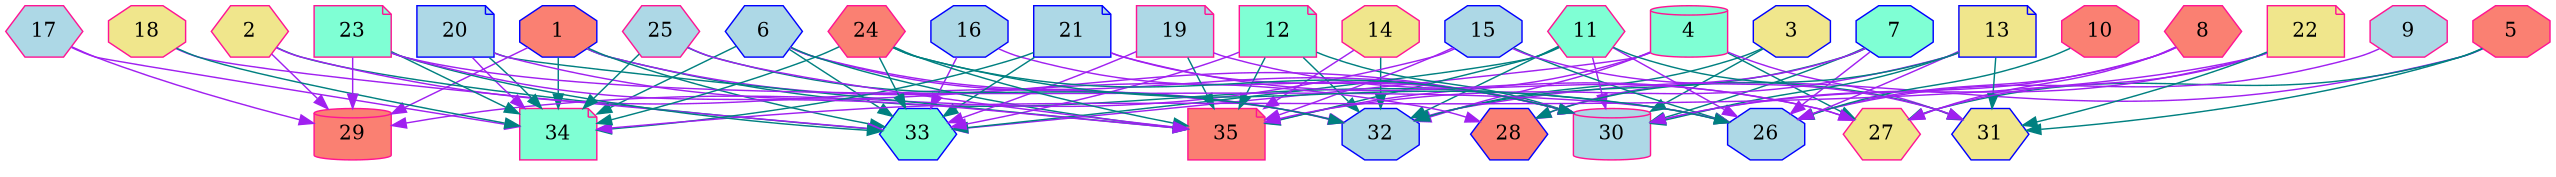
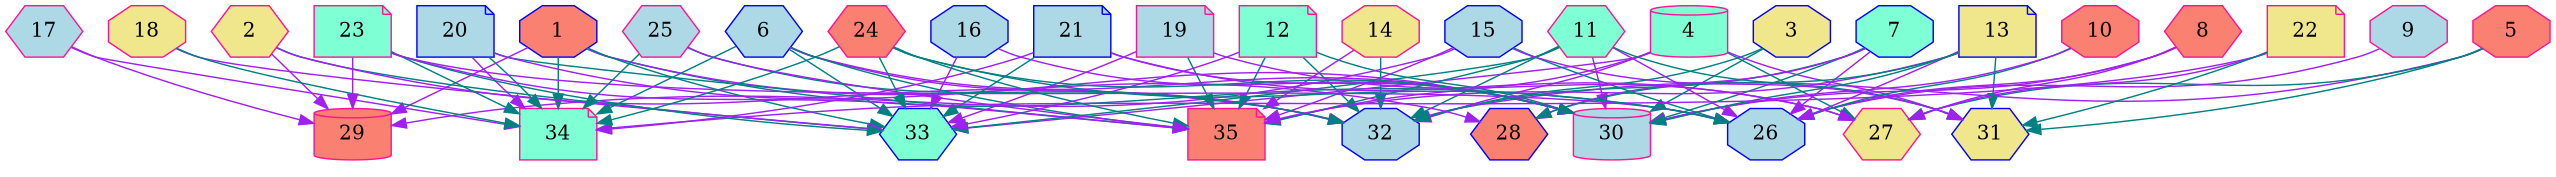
edge "22" -> "30": now "10" -> "30"
edge "21" -> "34": color teal -> purple
